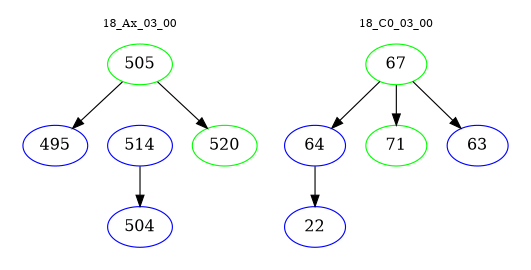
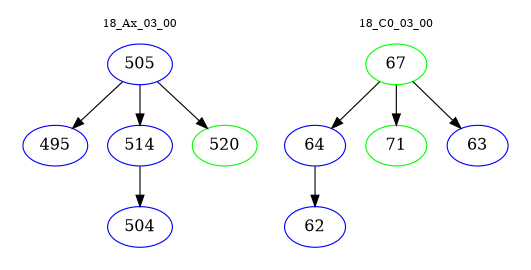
node "505": color green -> blue
edge "505" -> "514": added
node "22": label "22" -> "62"
